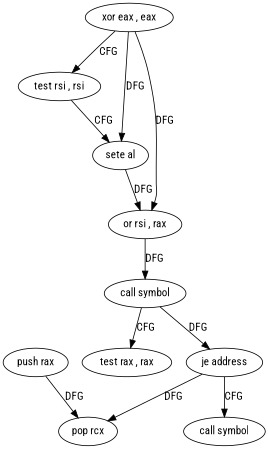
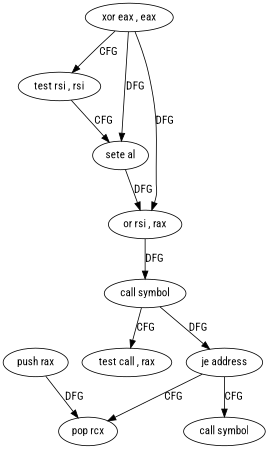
node "test rax , rax": label "test rax , rax" -> "test call , rax"
edge "je address" -> "pop rcx": label "DFG" -> "CFG"
